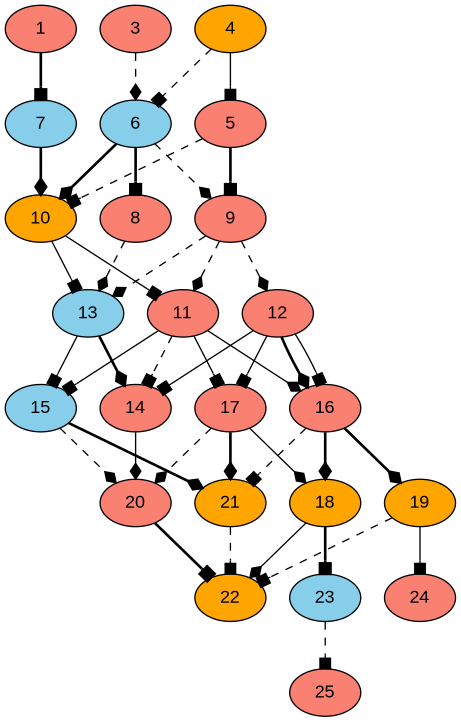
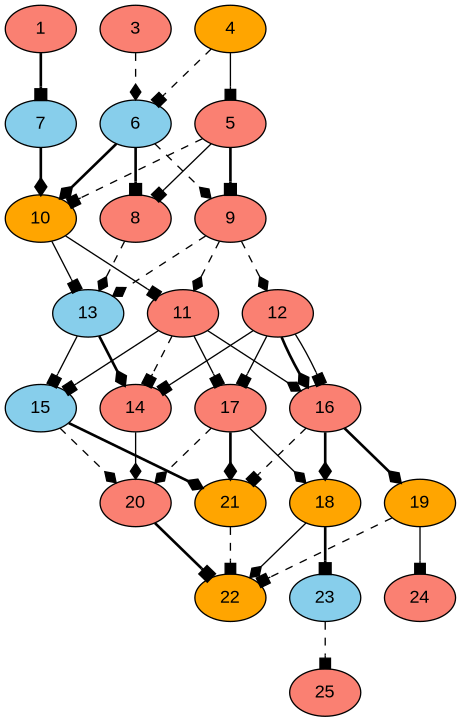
edge "5" -> "8": added
